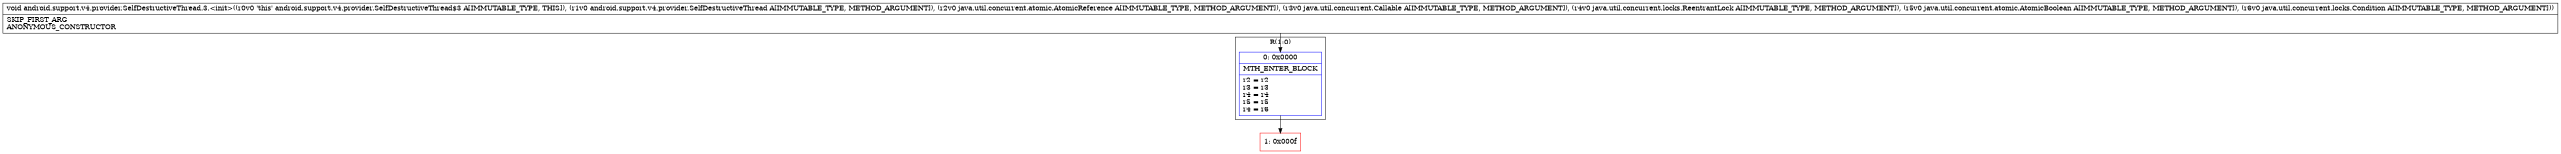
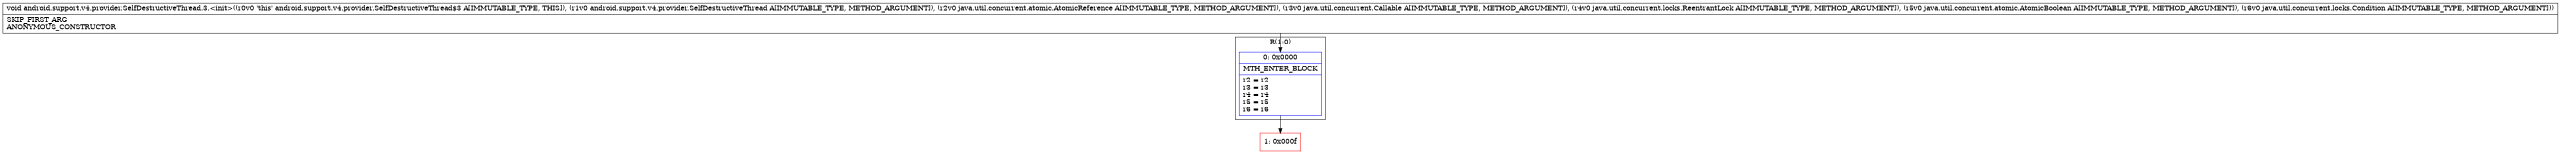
node "0: 0x0000": text "r4 = r6" -> "r6 = r6"
